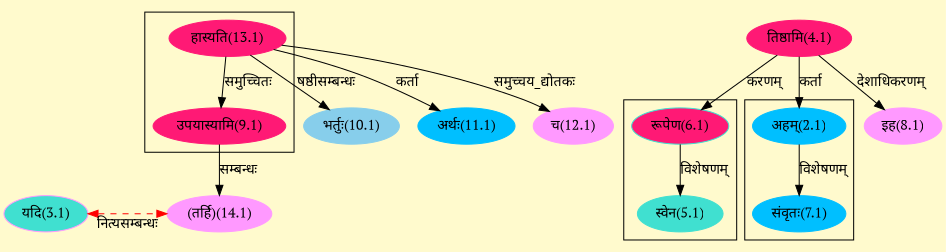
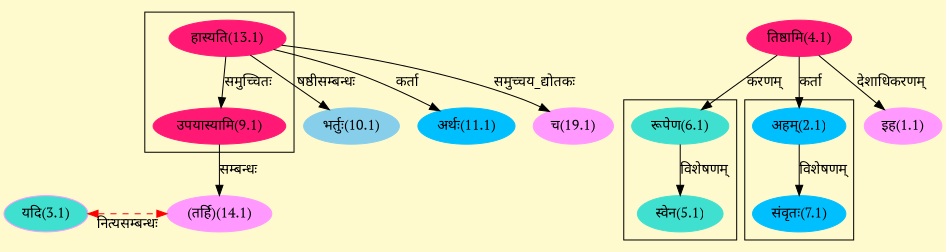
node "च(12.1)": label "च(12.1)" -> "च(19.1)"
node "रूपेण(6.1)": fillcolor #ff1975 -> #40e0d0
node "इह(8.1)": label "इह(8.1)" -> "इह(1.1)"
